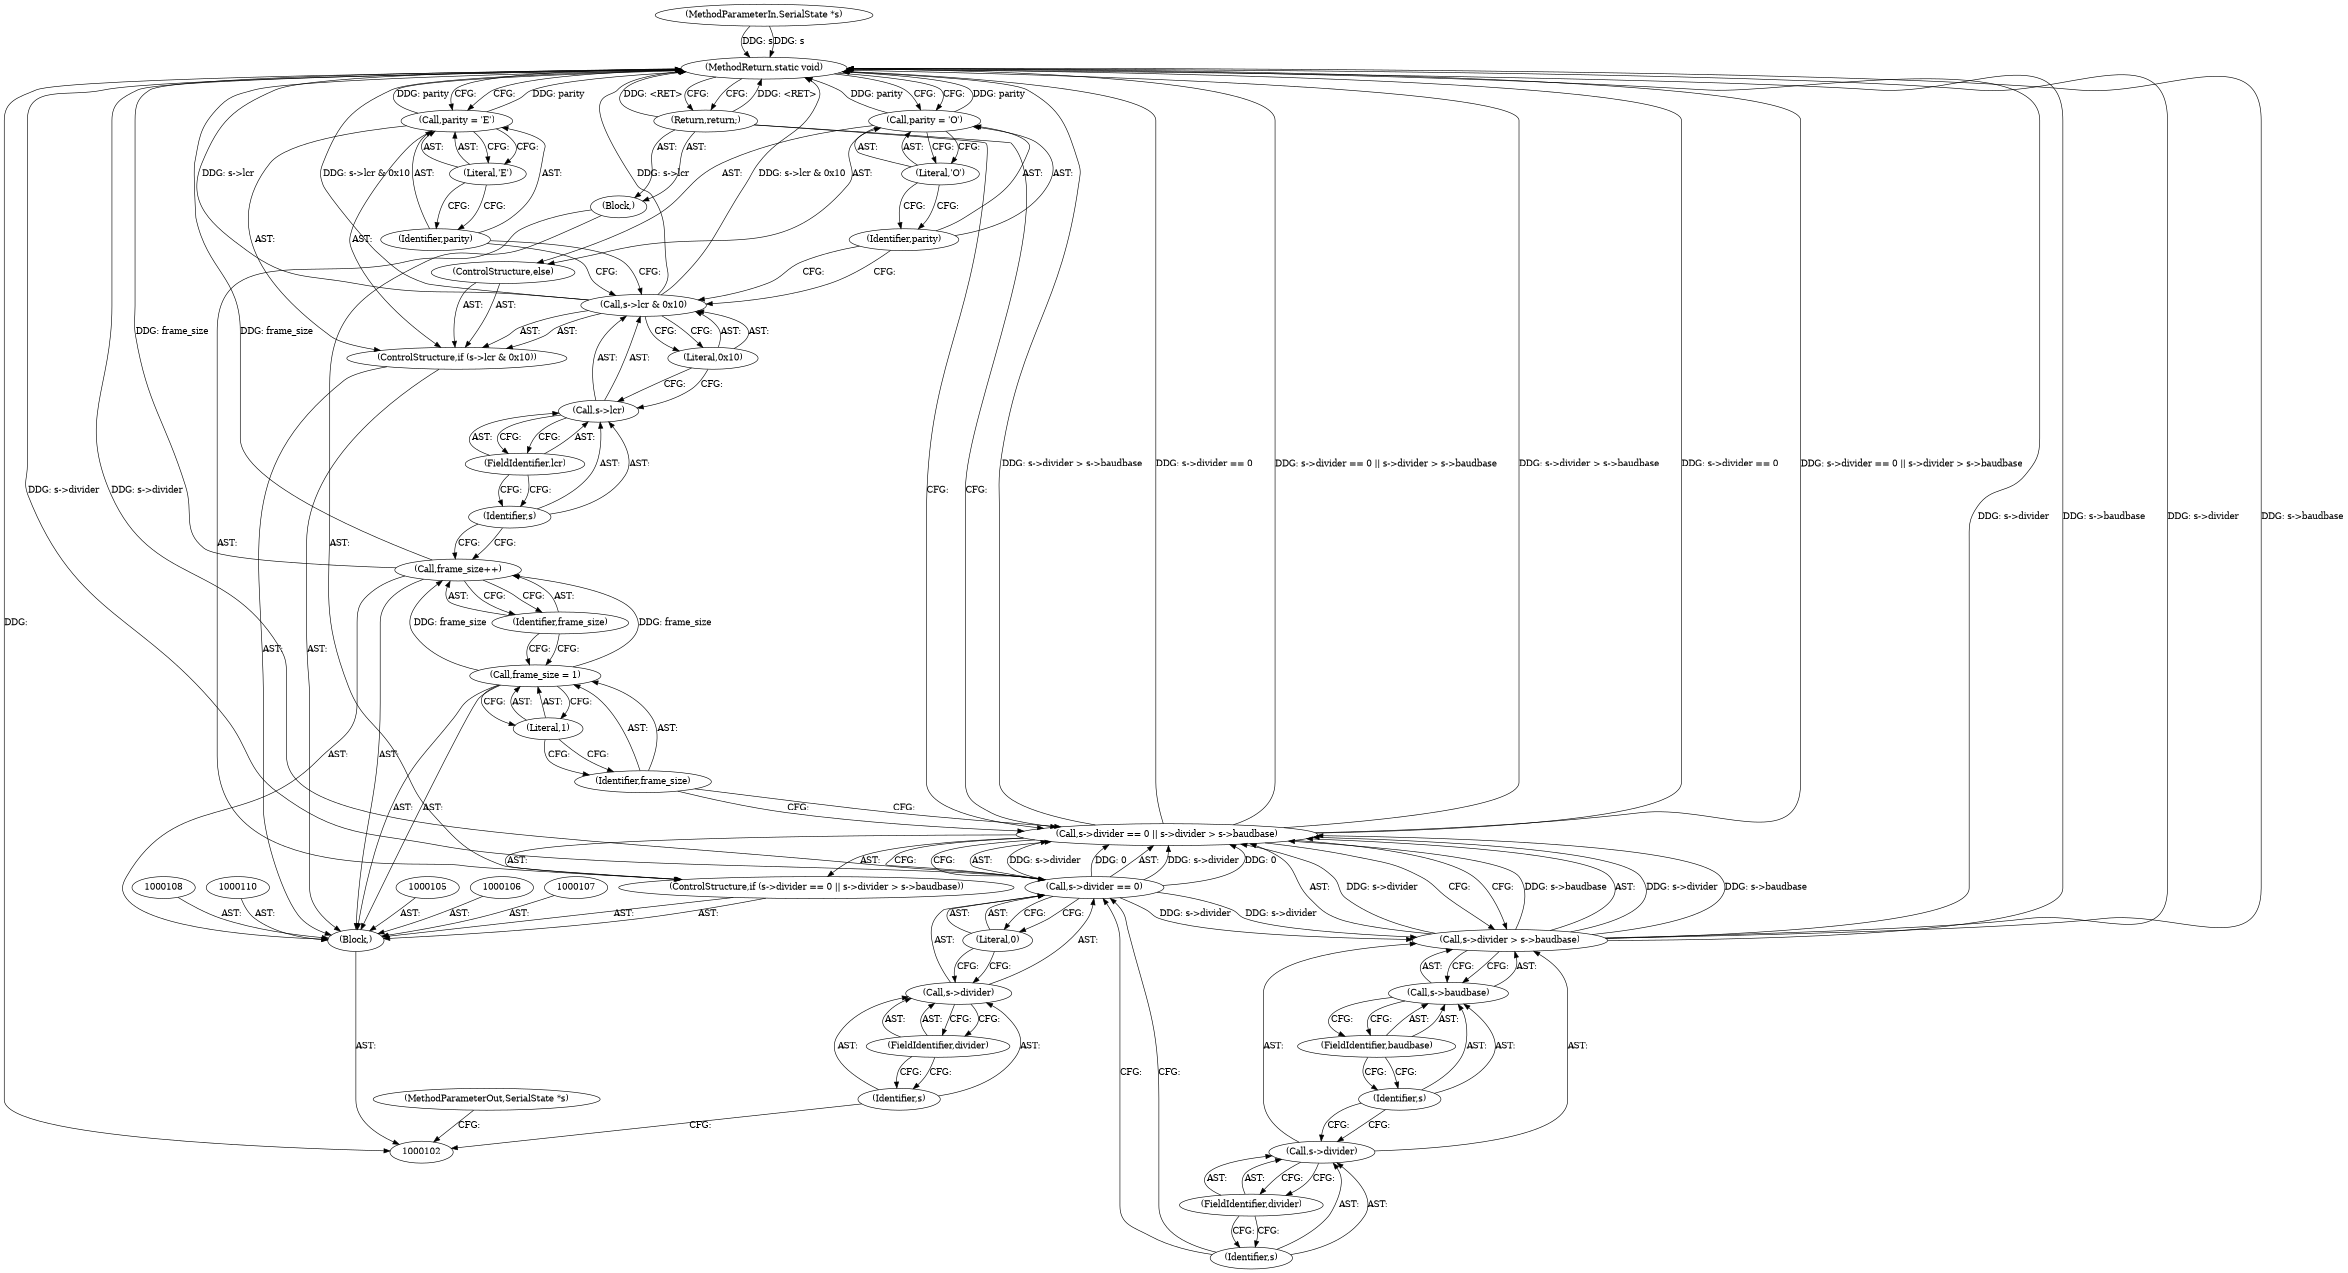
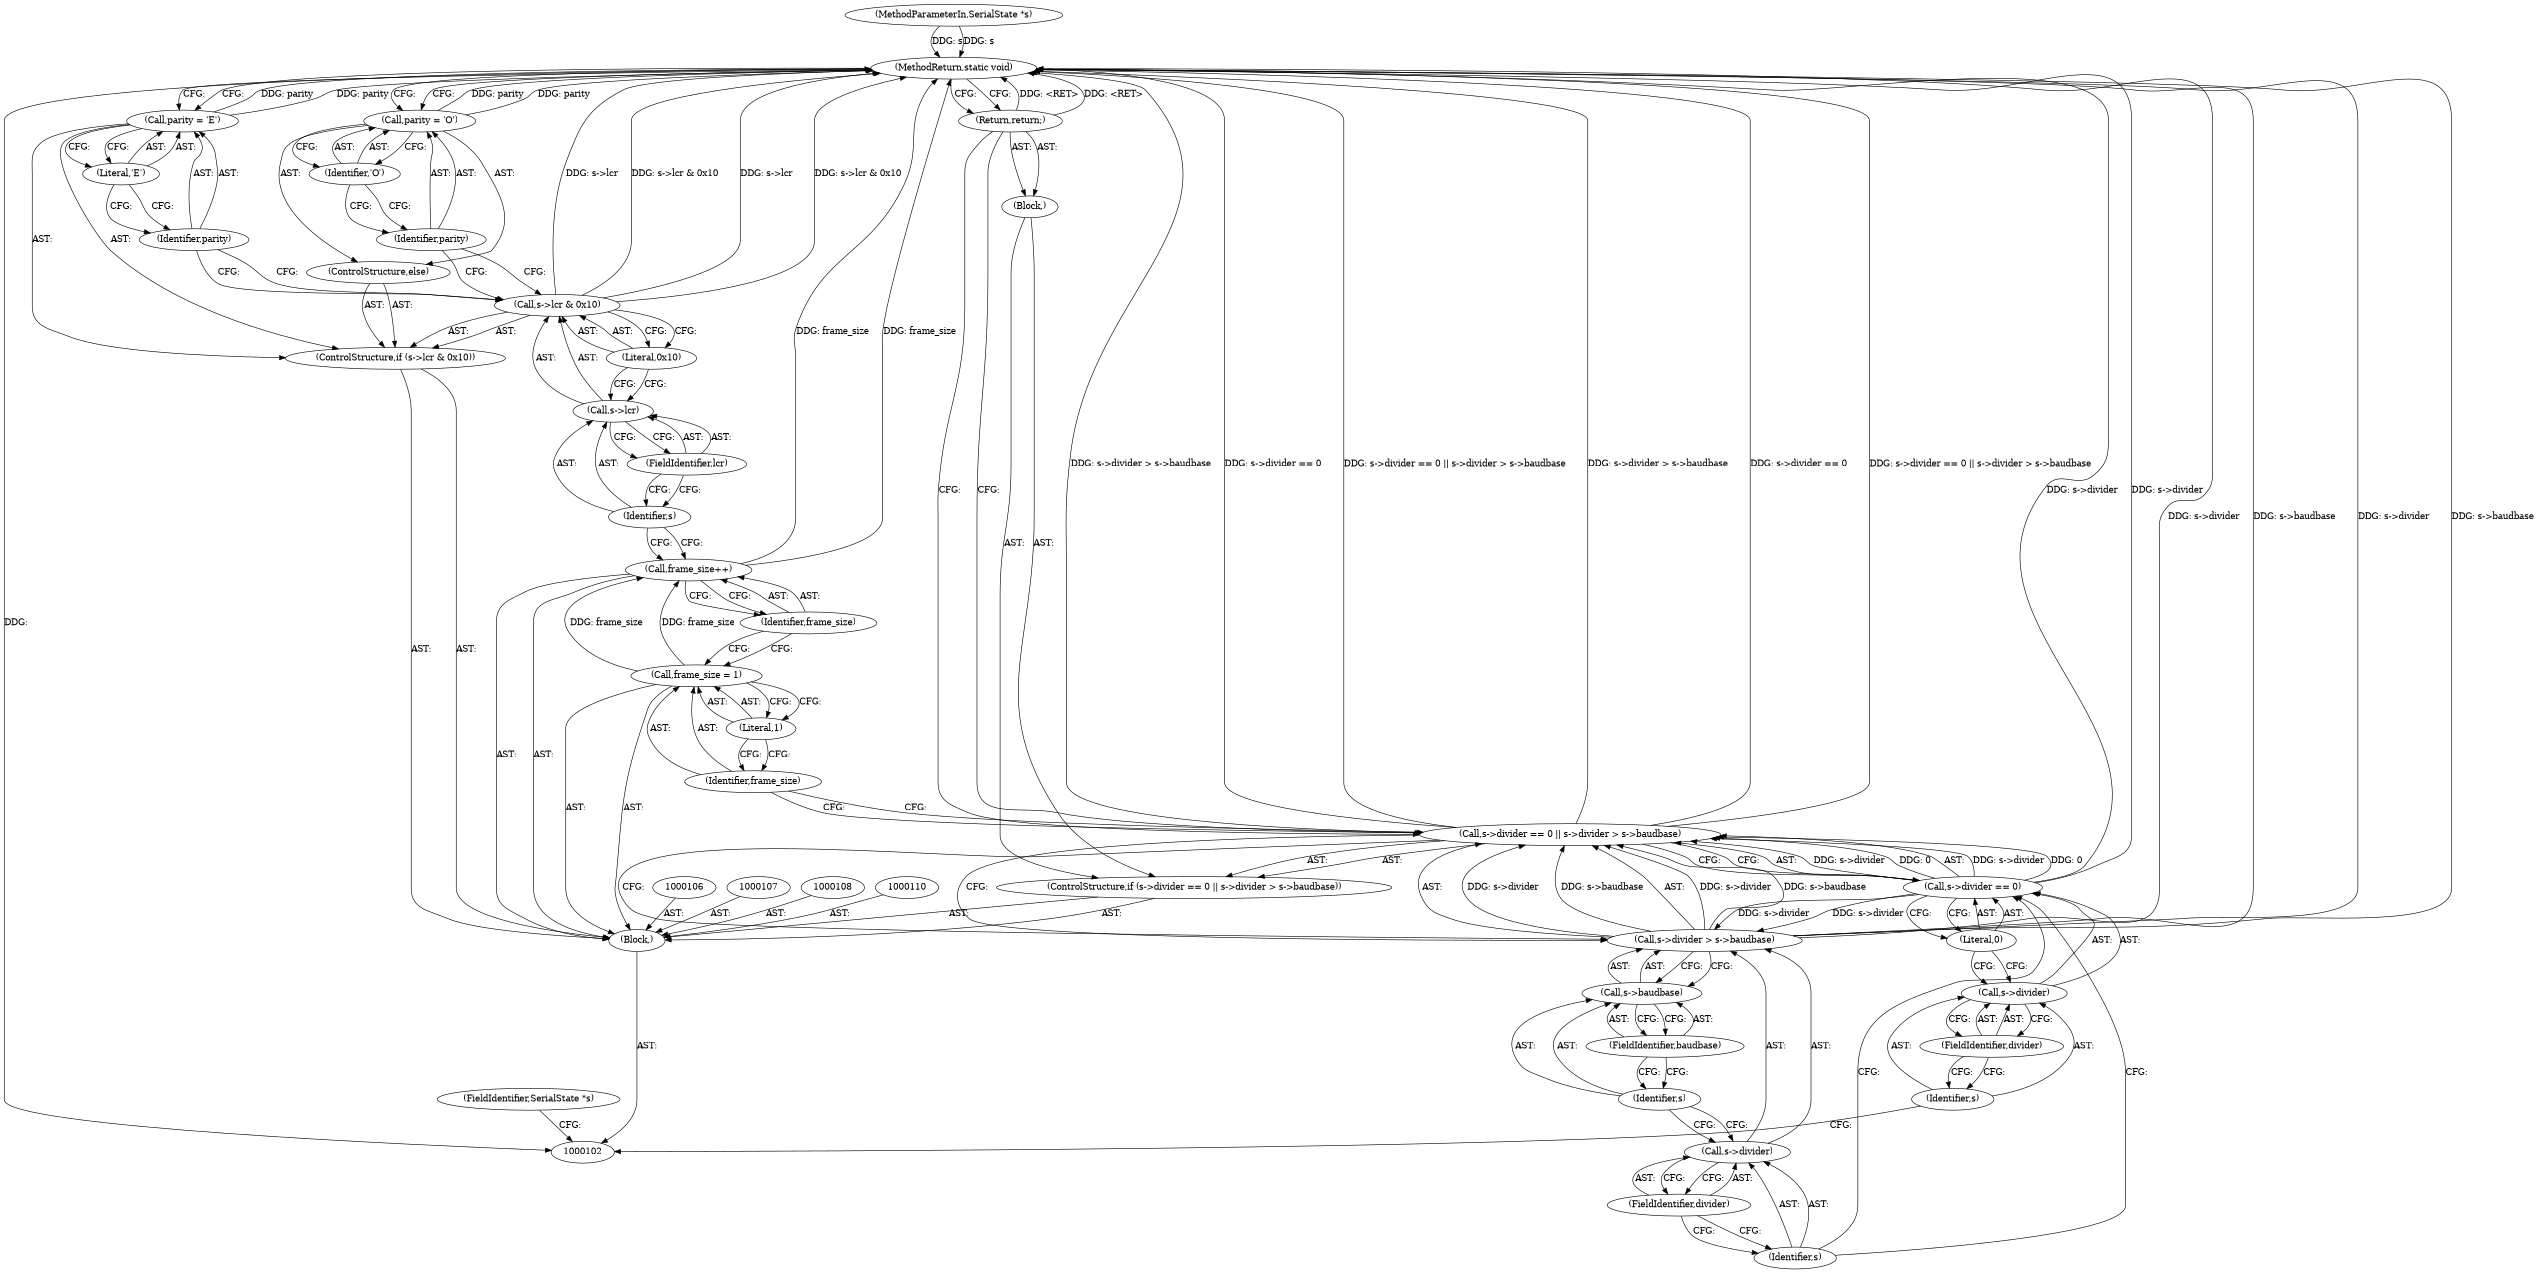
node "(Literal,'O')": label "(Literal,'O')" -> "(Identifier,'O')"
node "1000105": removed
node "(MethodParameterOut,SerialState *s)": label "(MethodParameterOut,SerialState *s)" -> "(FieldIdentifier,SerialState *s)"
